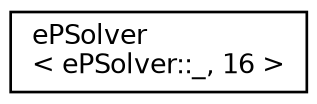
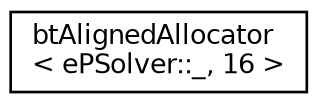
node "ePSolver < ePSolver::_, 16 >": label "ePSolver < ePSolver::_, 16 >" -> "btAlignedAllocator < ePSolver::_, 16 >"
